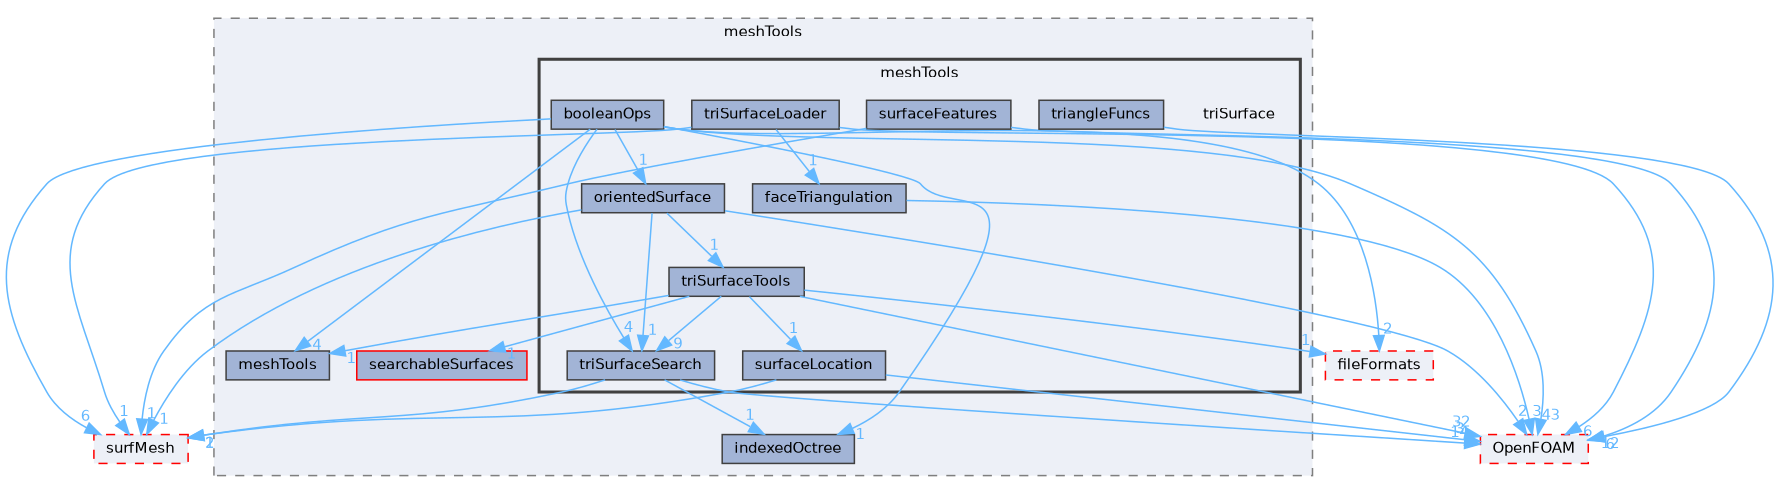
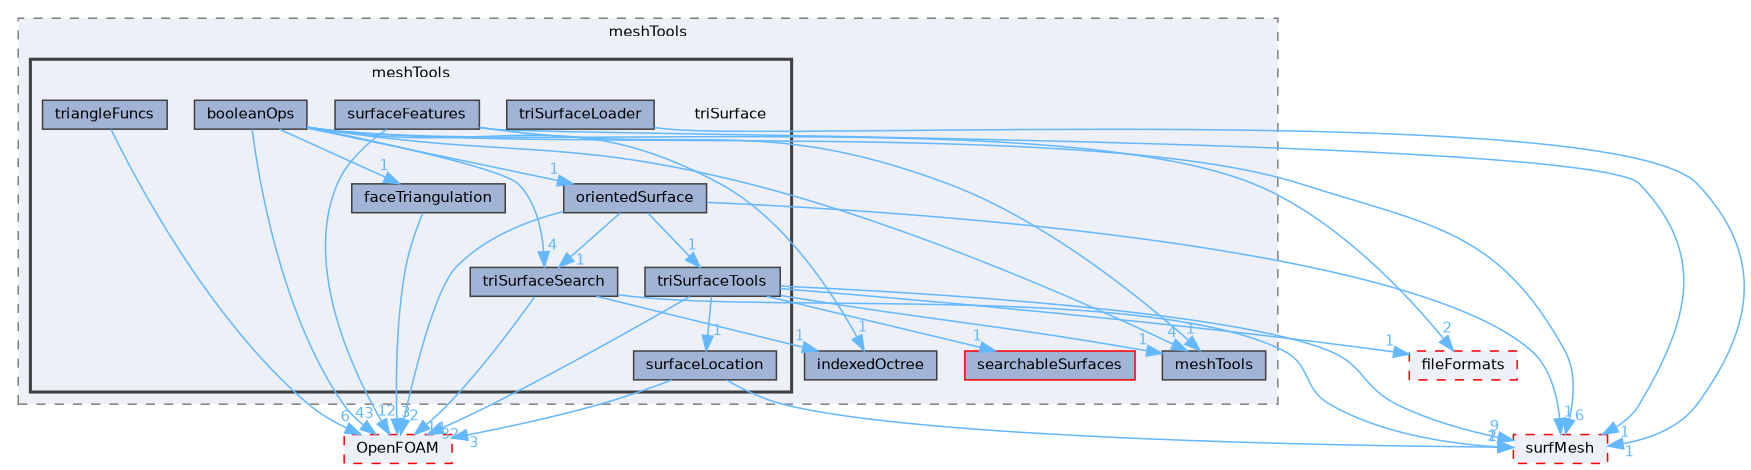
edge "triSurfaceLoader" -> "faceTriangulation": now "booleanOps" -> "faceTriangulation"
edge "surfaceFeatures" -> "meshTools": added
edge "triSurfaceLoader" -> "OpenFOAM": removed
edge "triSurfaceTools" -> "triSurfaceSearch": now "triSurfaceTools" -> "surfMesh"
